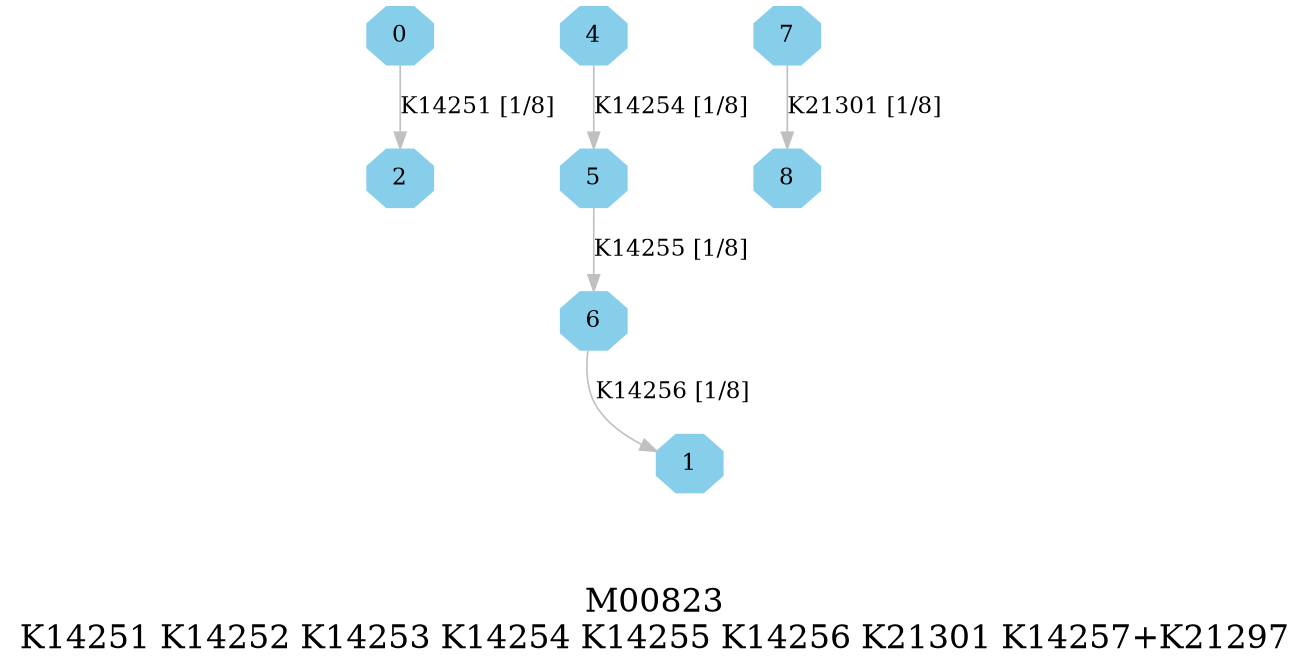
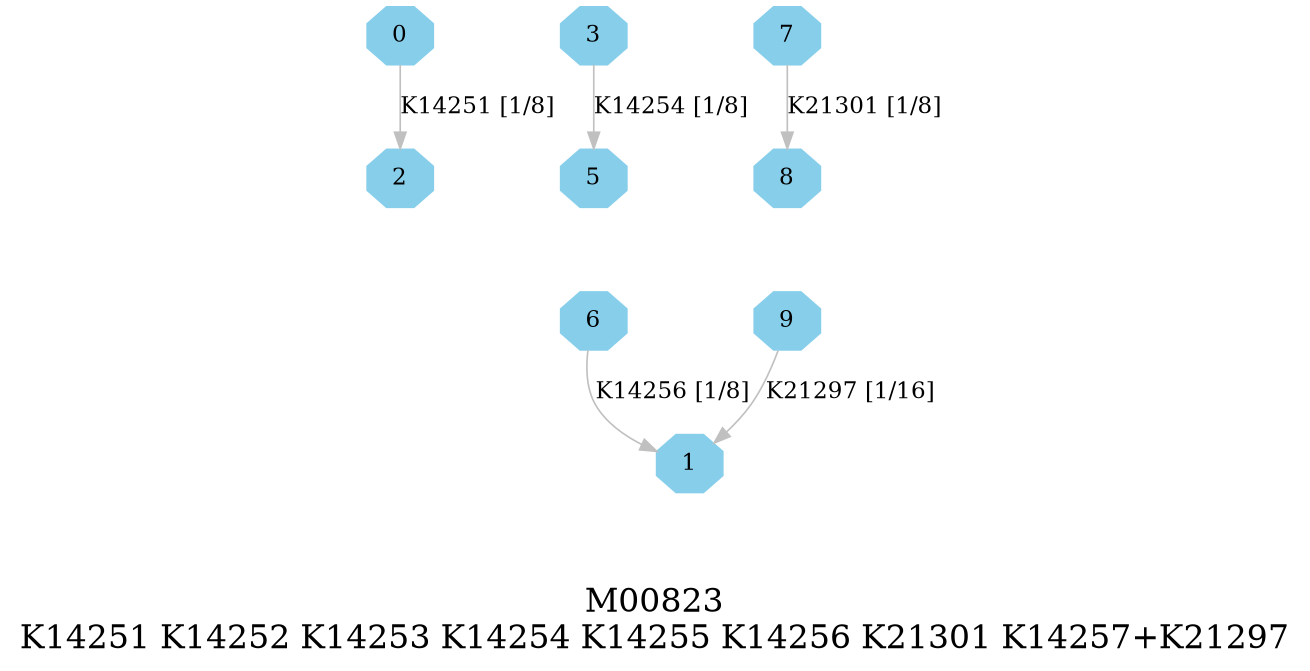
node "4": label "4" -> "3"
edge "5" -> "6": removed, label "K14255 [1/8]"
node "9": added
